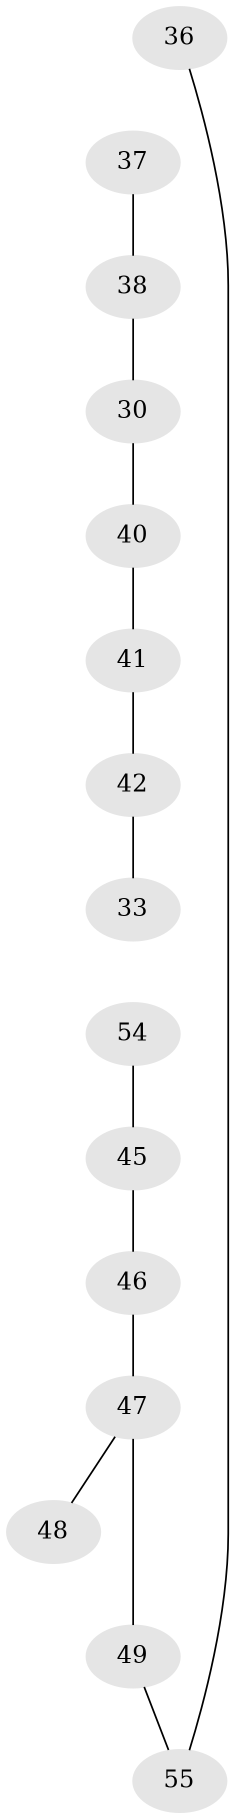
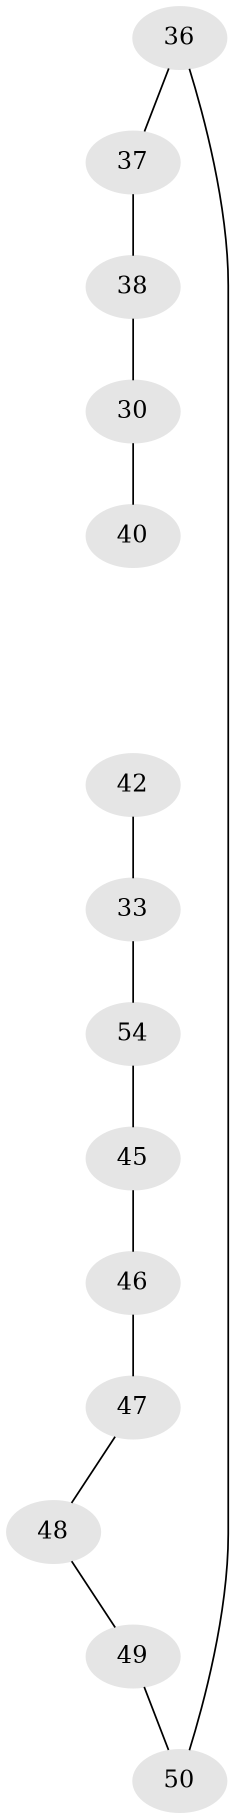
edge "36" -- "37": added
node "41": removed
edge "33" -- "54": added
edge "47" -- "49": now "48" -- "49"
node "55": label "55" -> "50"
